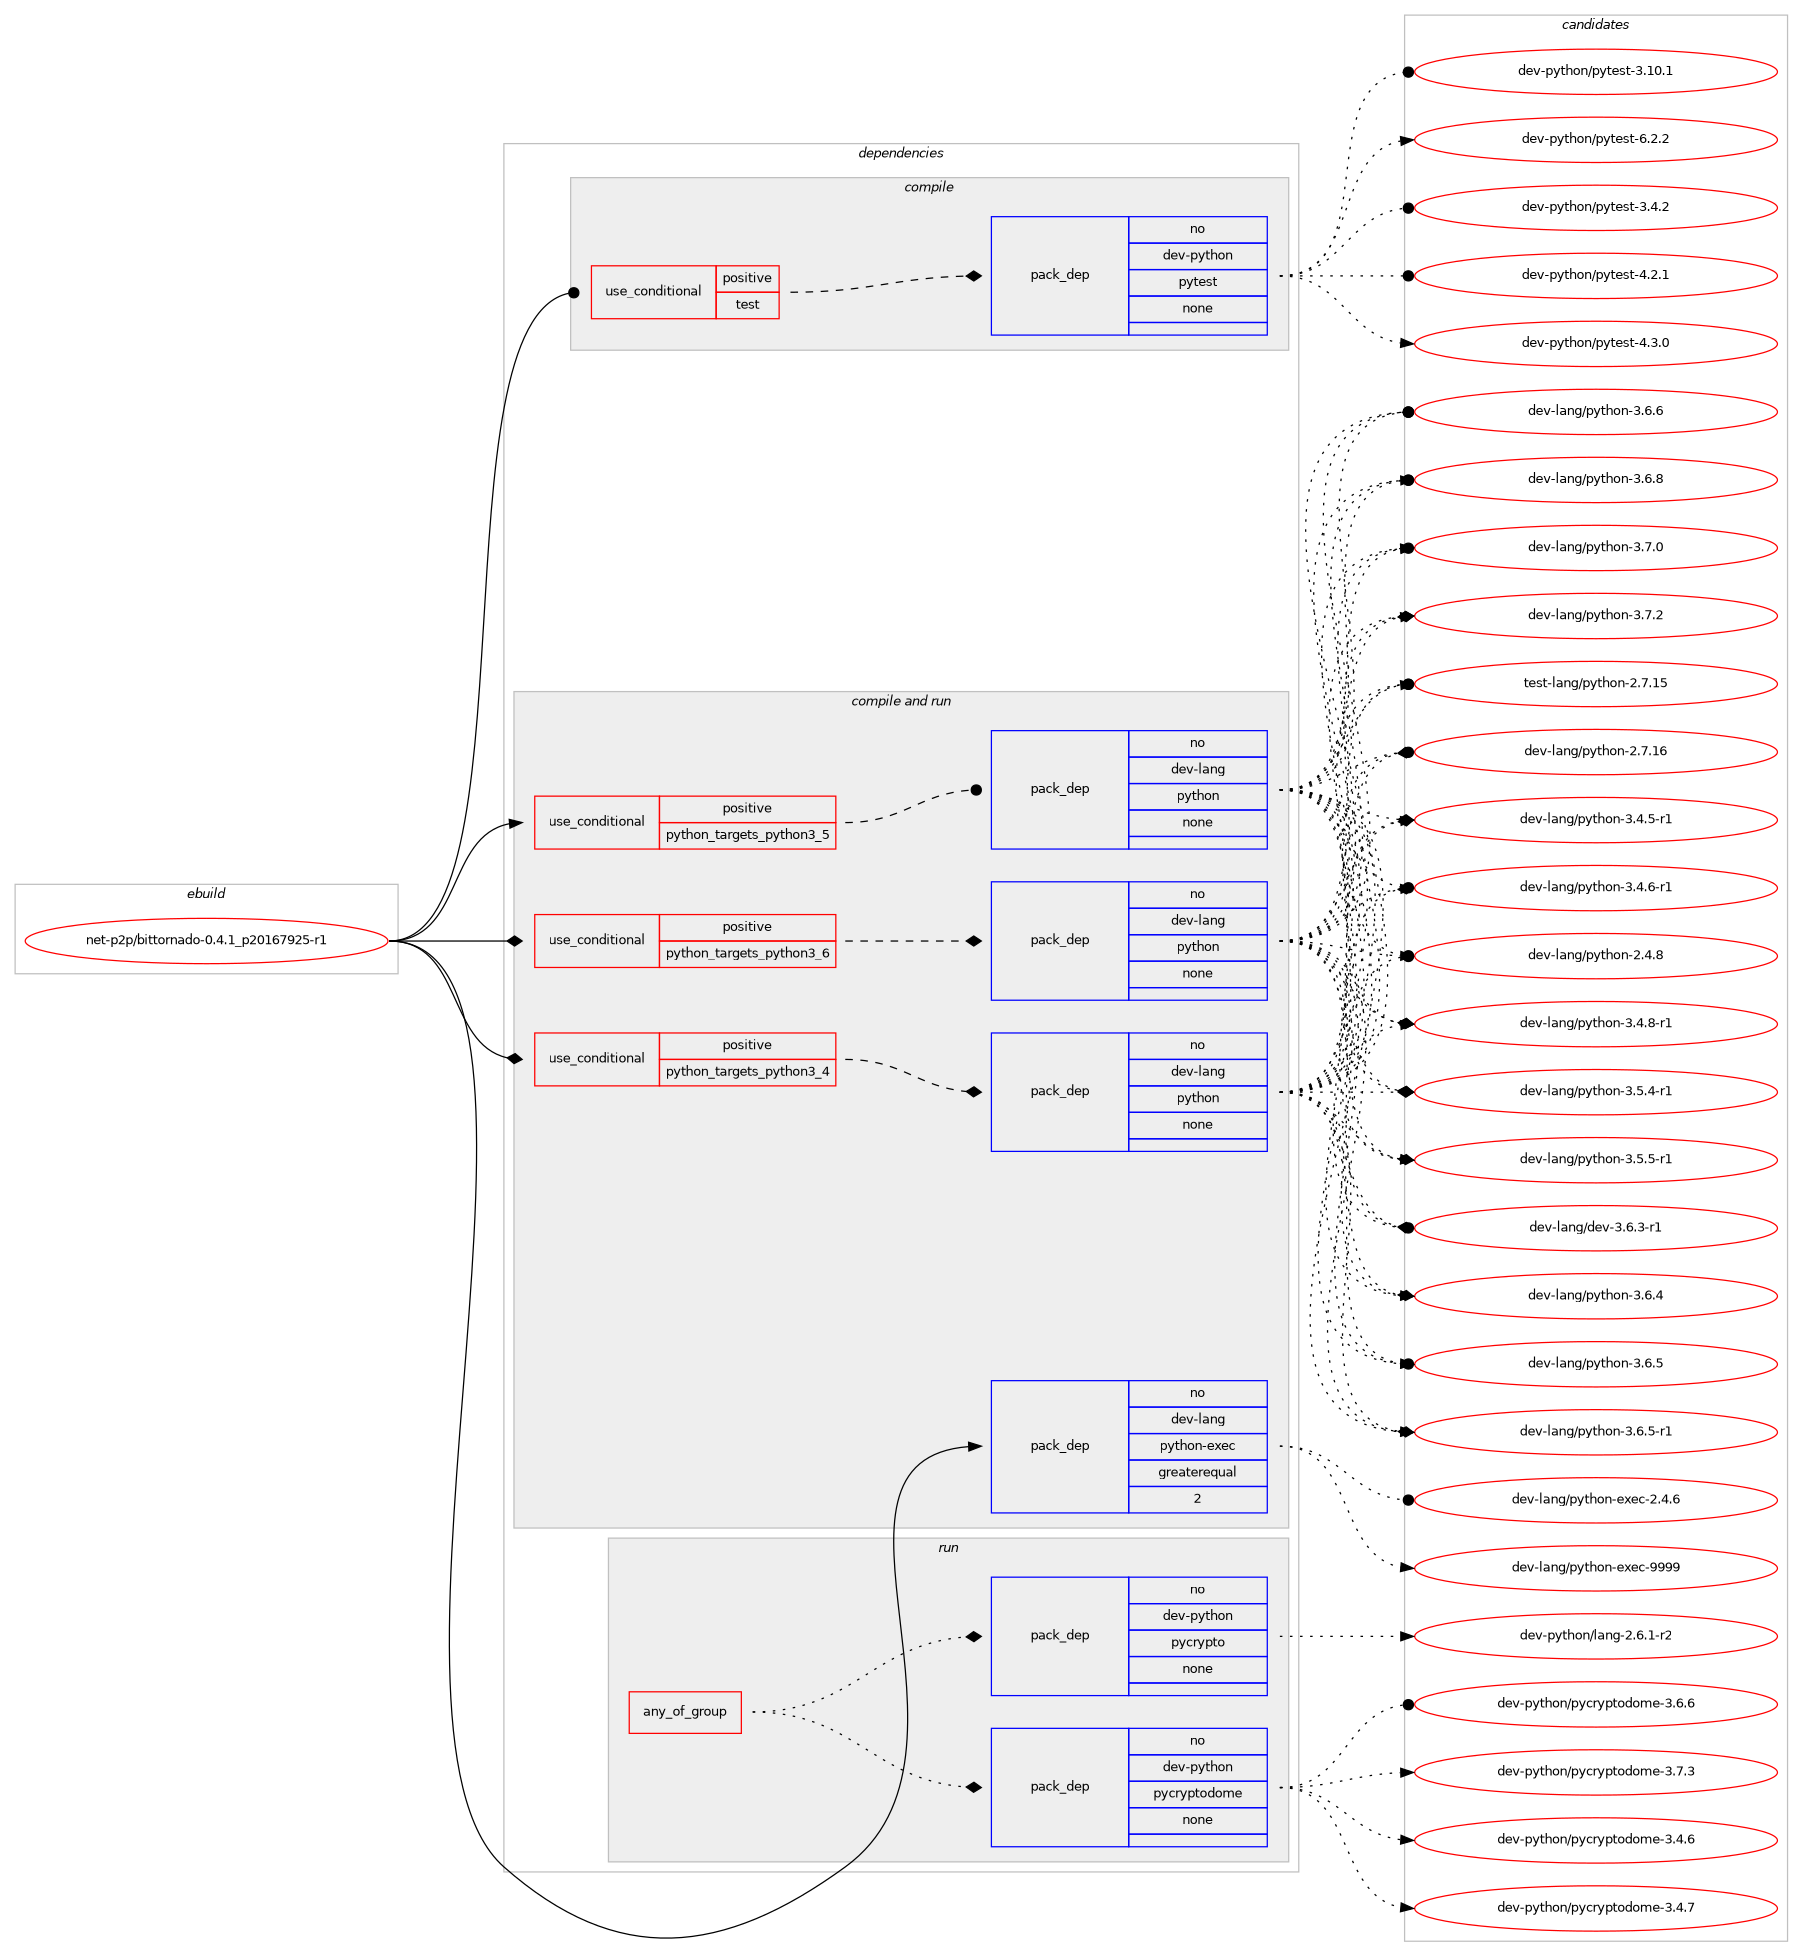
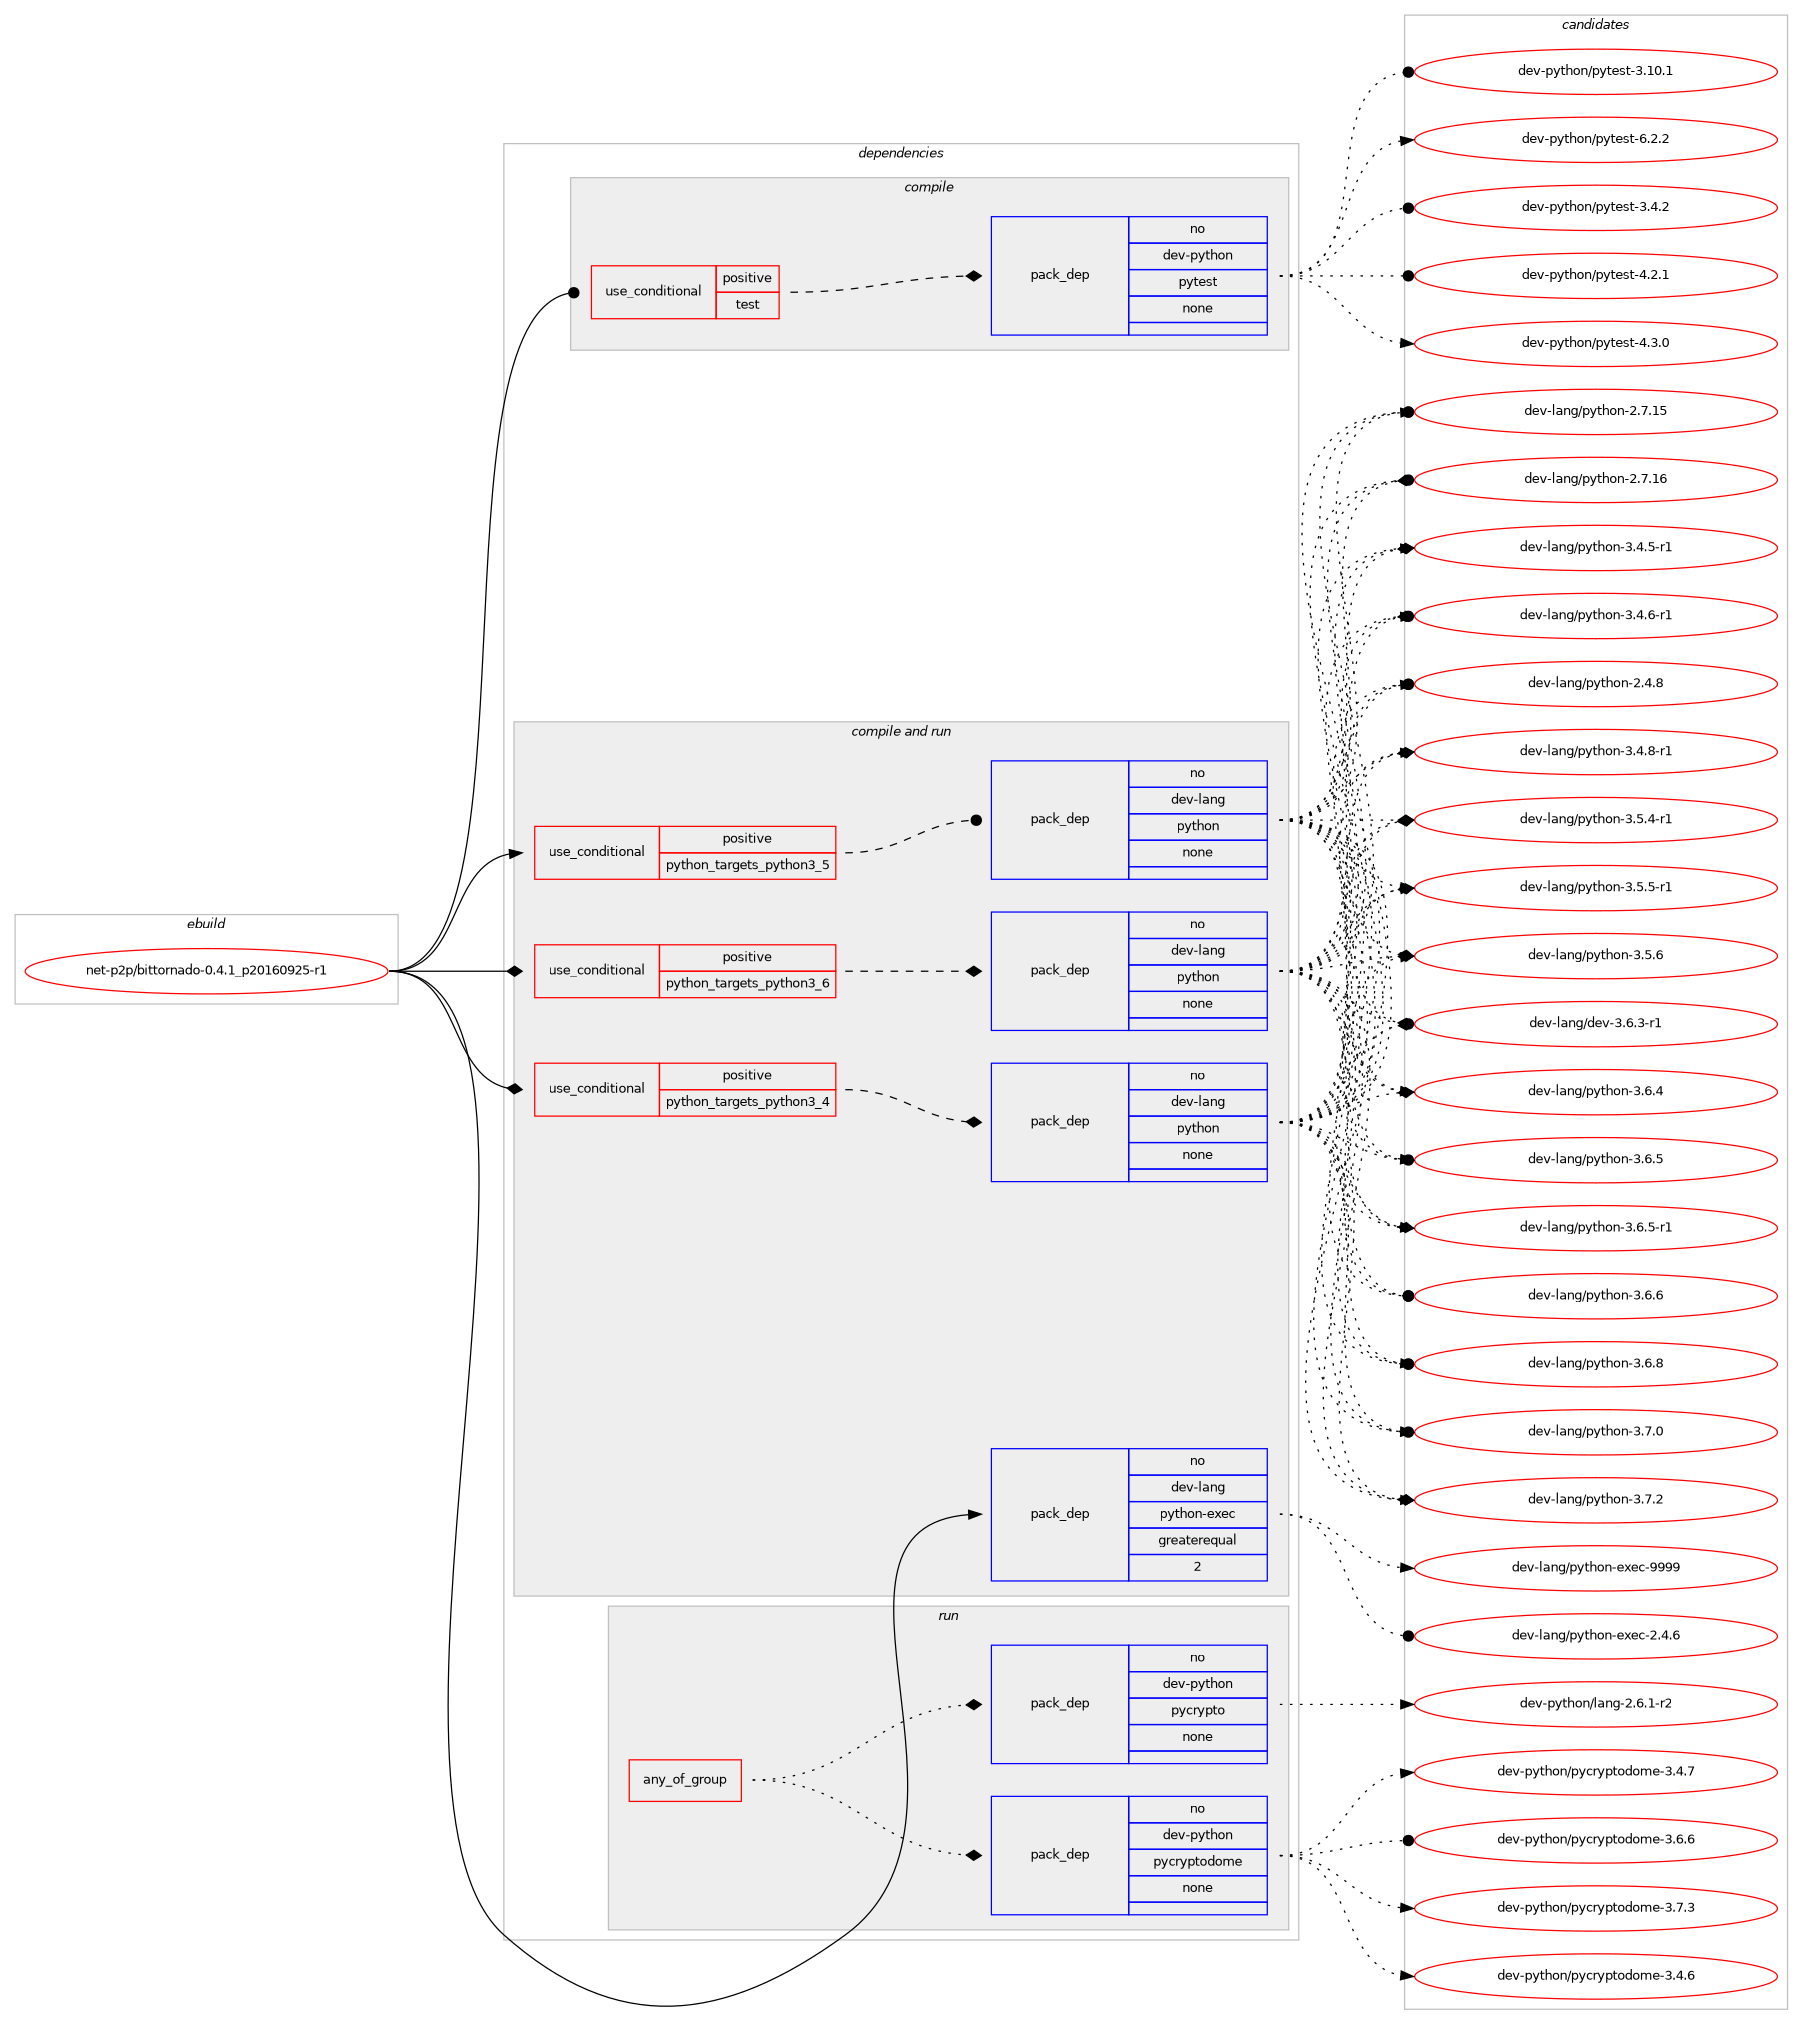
node "test-lang/python-2.7.15": label "test-lang/python-2.7.15" -> "dev-lang/python-2.7.15"
node "net-p2p/bittornado-0.4.1_p20167925-r1": label "net-p2p/bittornado-0.4.1_p20167925-r1" -> "net-p2p/bittornado-0.4.1_p20160925-r1"
node "dev-lang/python-3.5.6": added
